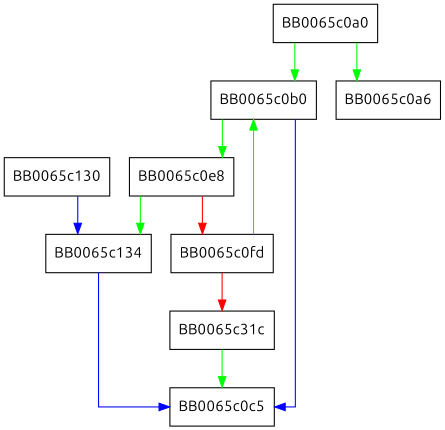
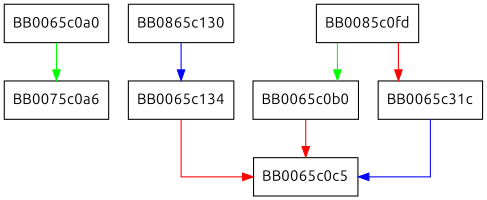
edge "BB0065c0a0" -> "BB0065c0b0": removed
node "BB0065c0a6": label "BB0065c0a6" -> "BB0075c0a6"
node "BB0065c130": label "BB0065c130" -> "BB0865c130"
node "BB0065c0e8": removed
node "BB0065c0fd": label "BB0065c0fd" -> "BB0085c0fd"
edge "BB0065c0b0" -> "BB0065c0c5": color blue -> red
edge "BB0065c31c" -> "BB0065c0c5": color green -> blue
edge "BB0065c134" -> "BB0065c0c5": color blue -> red
